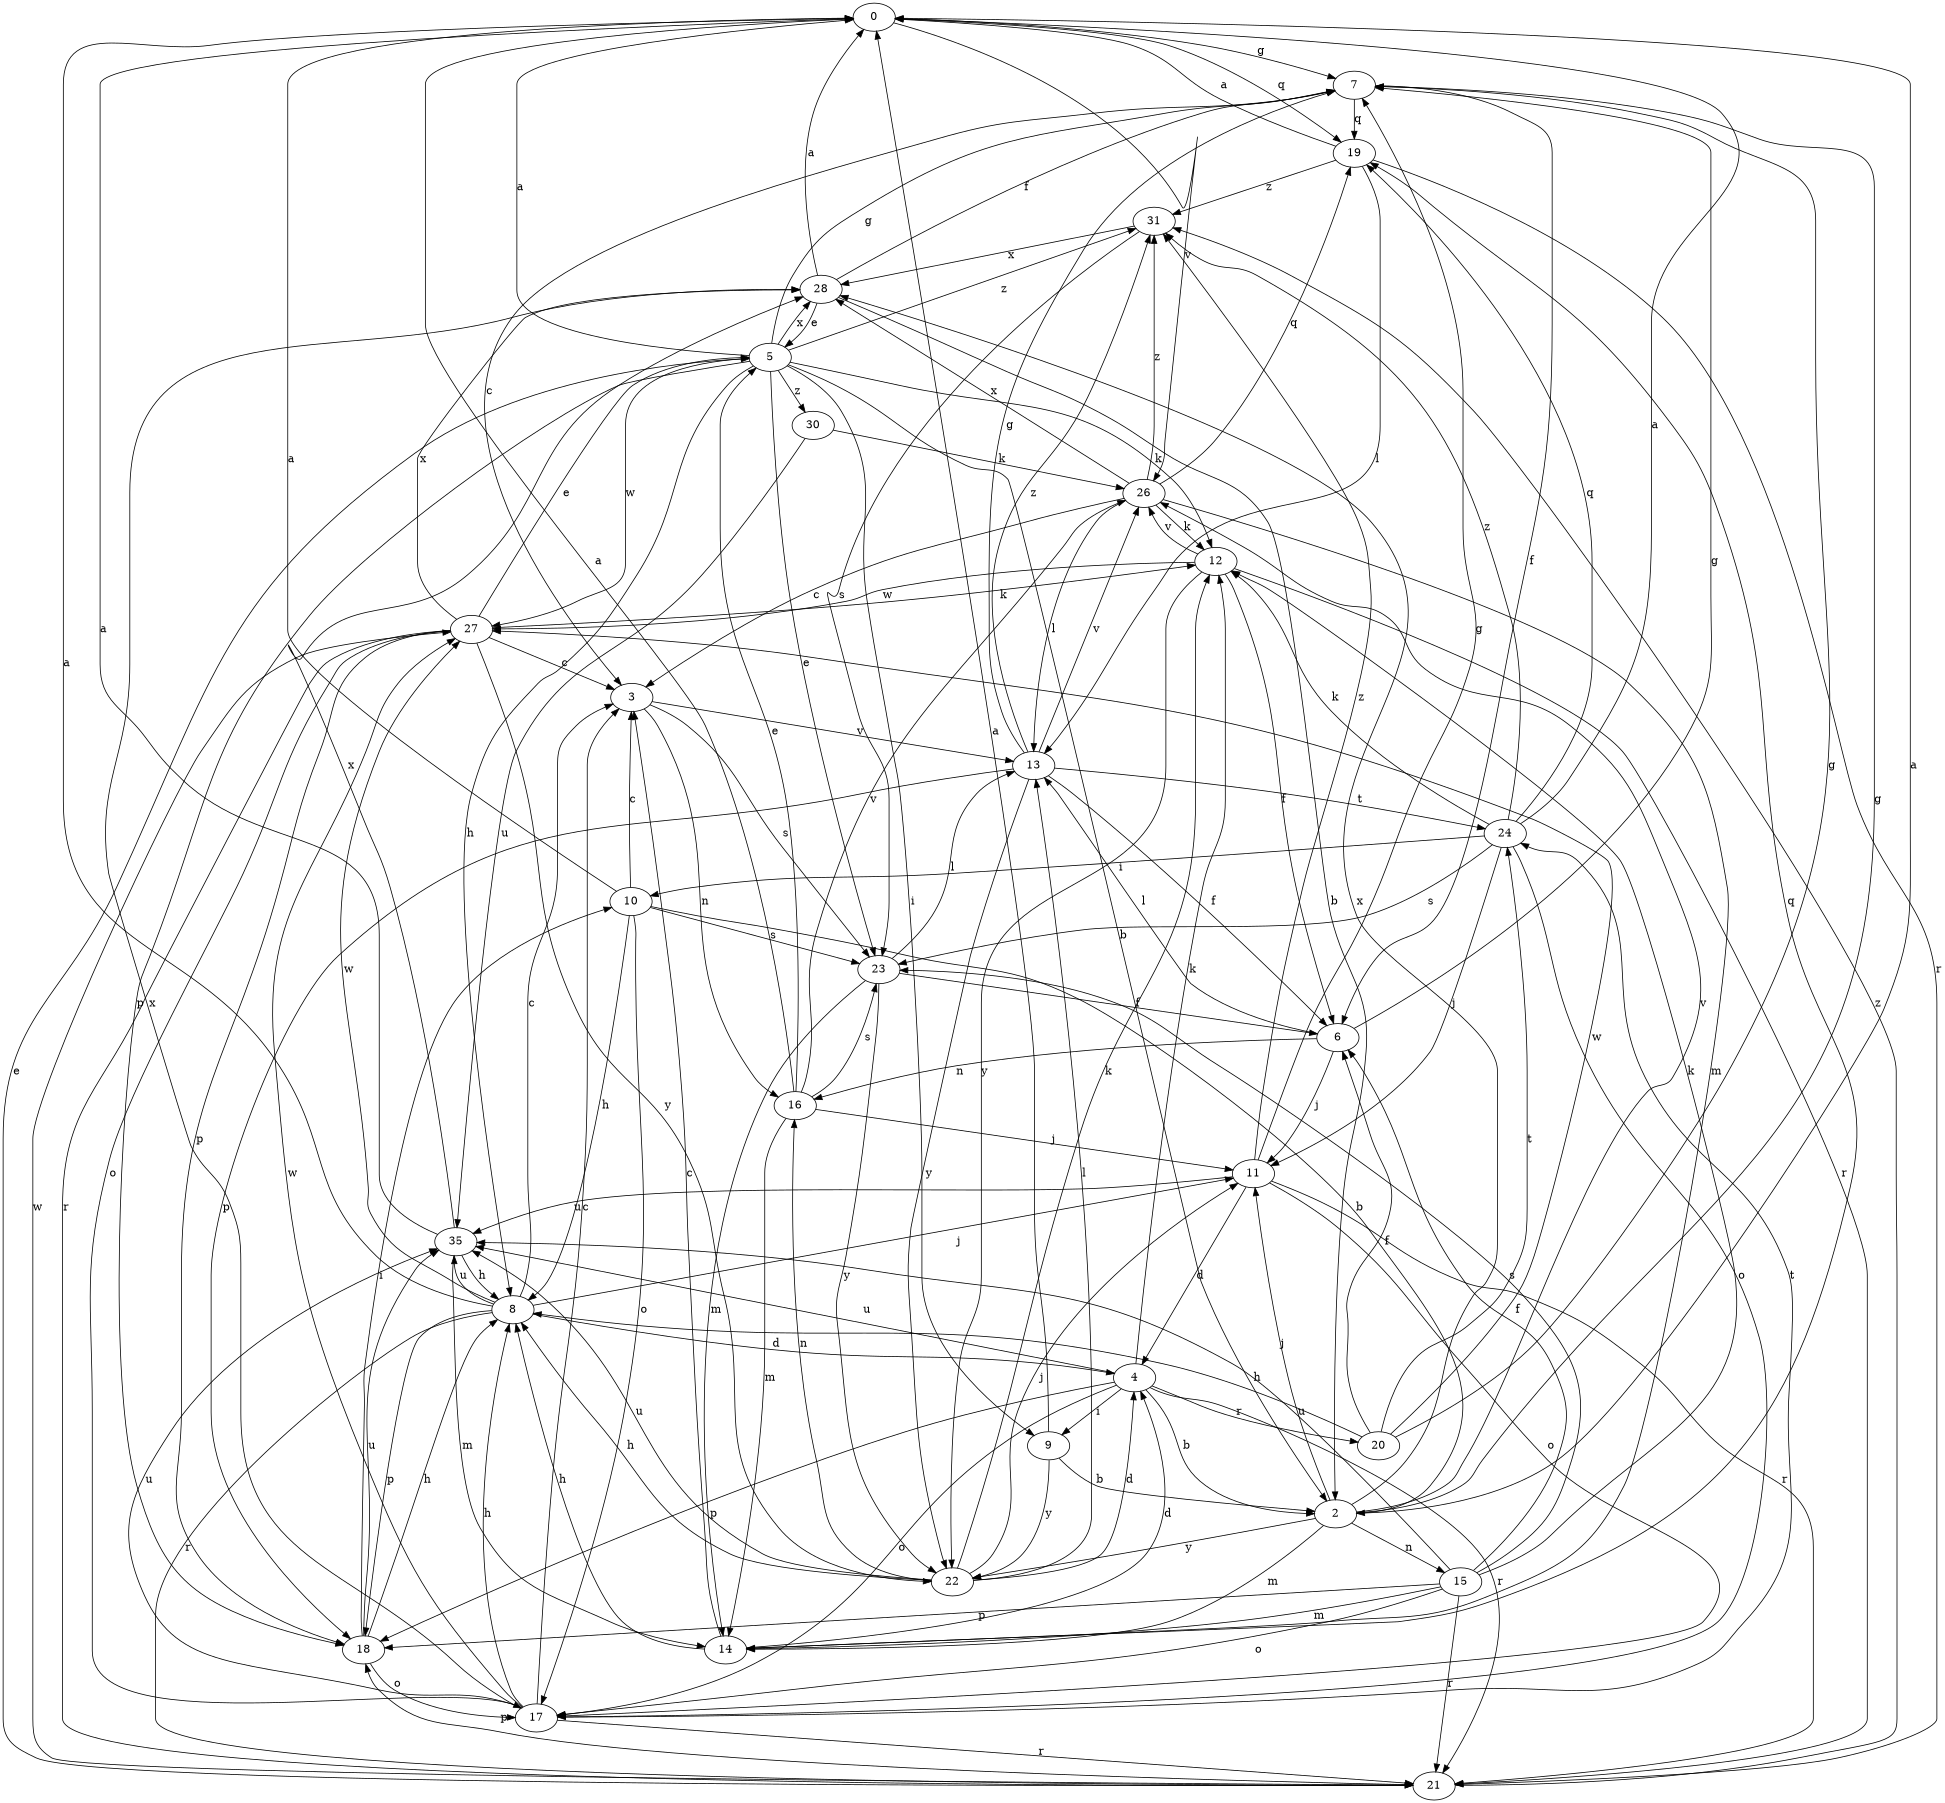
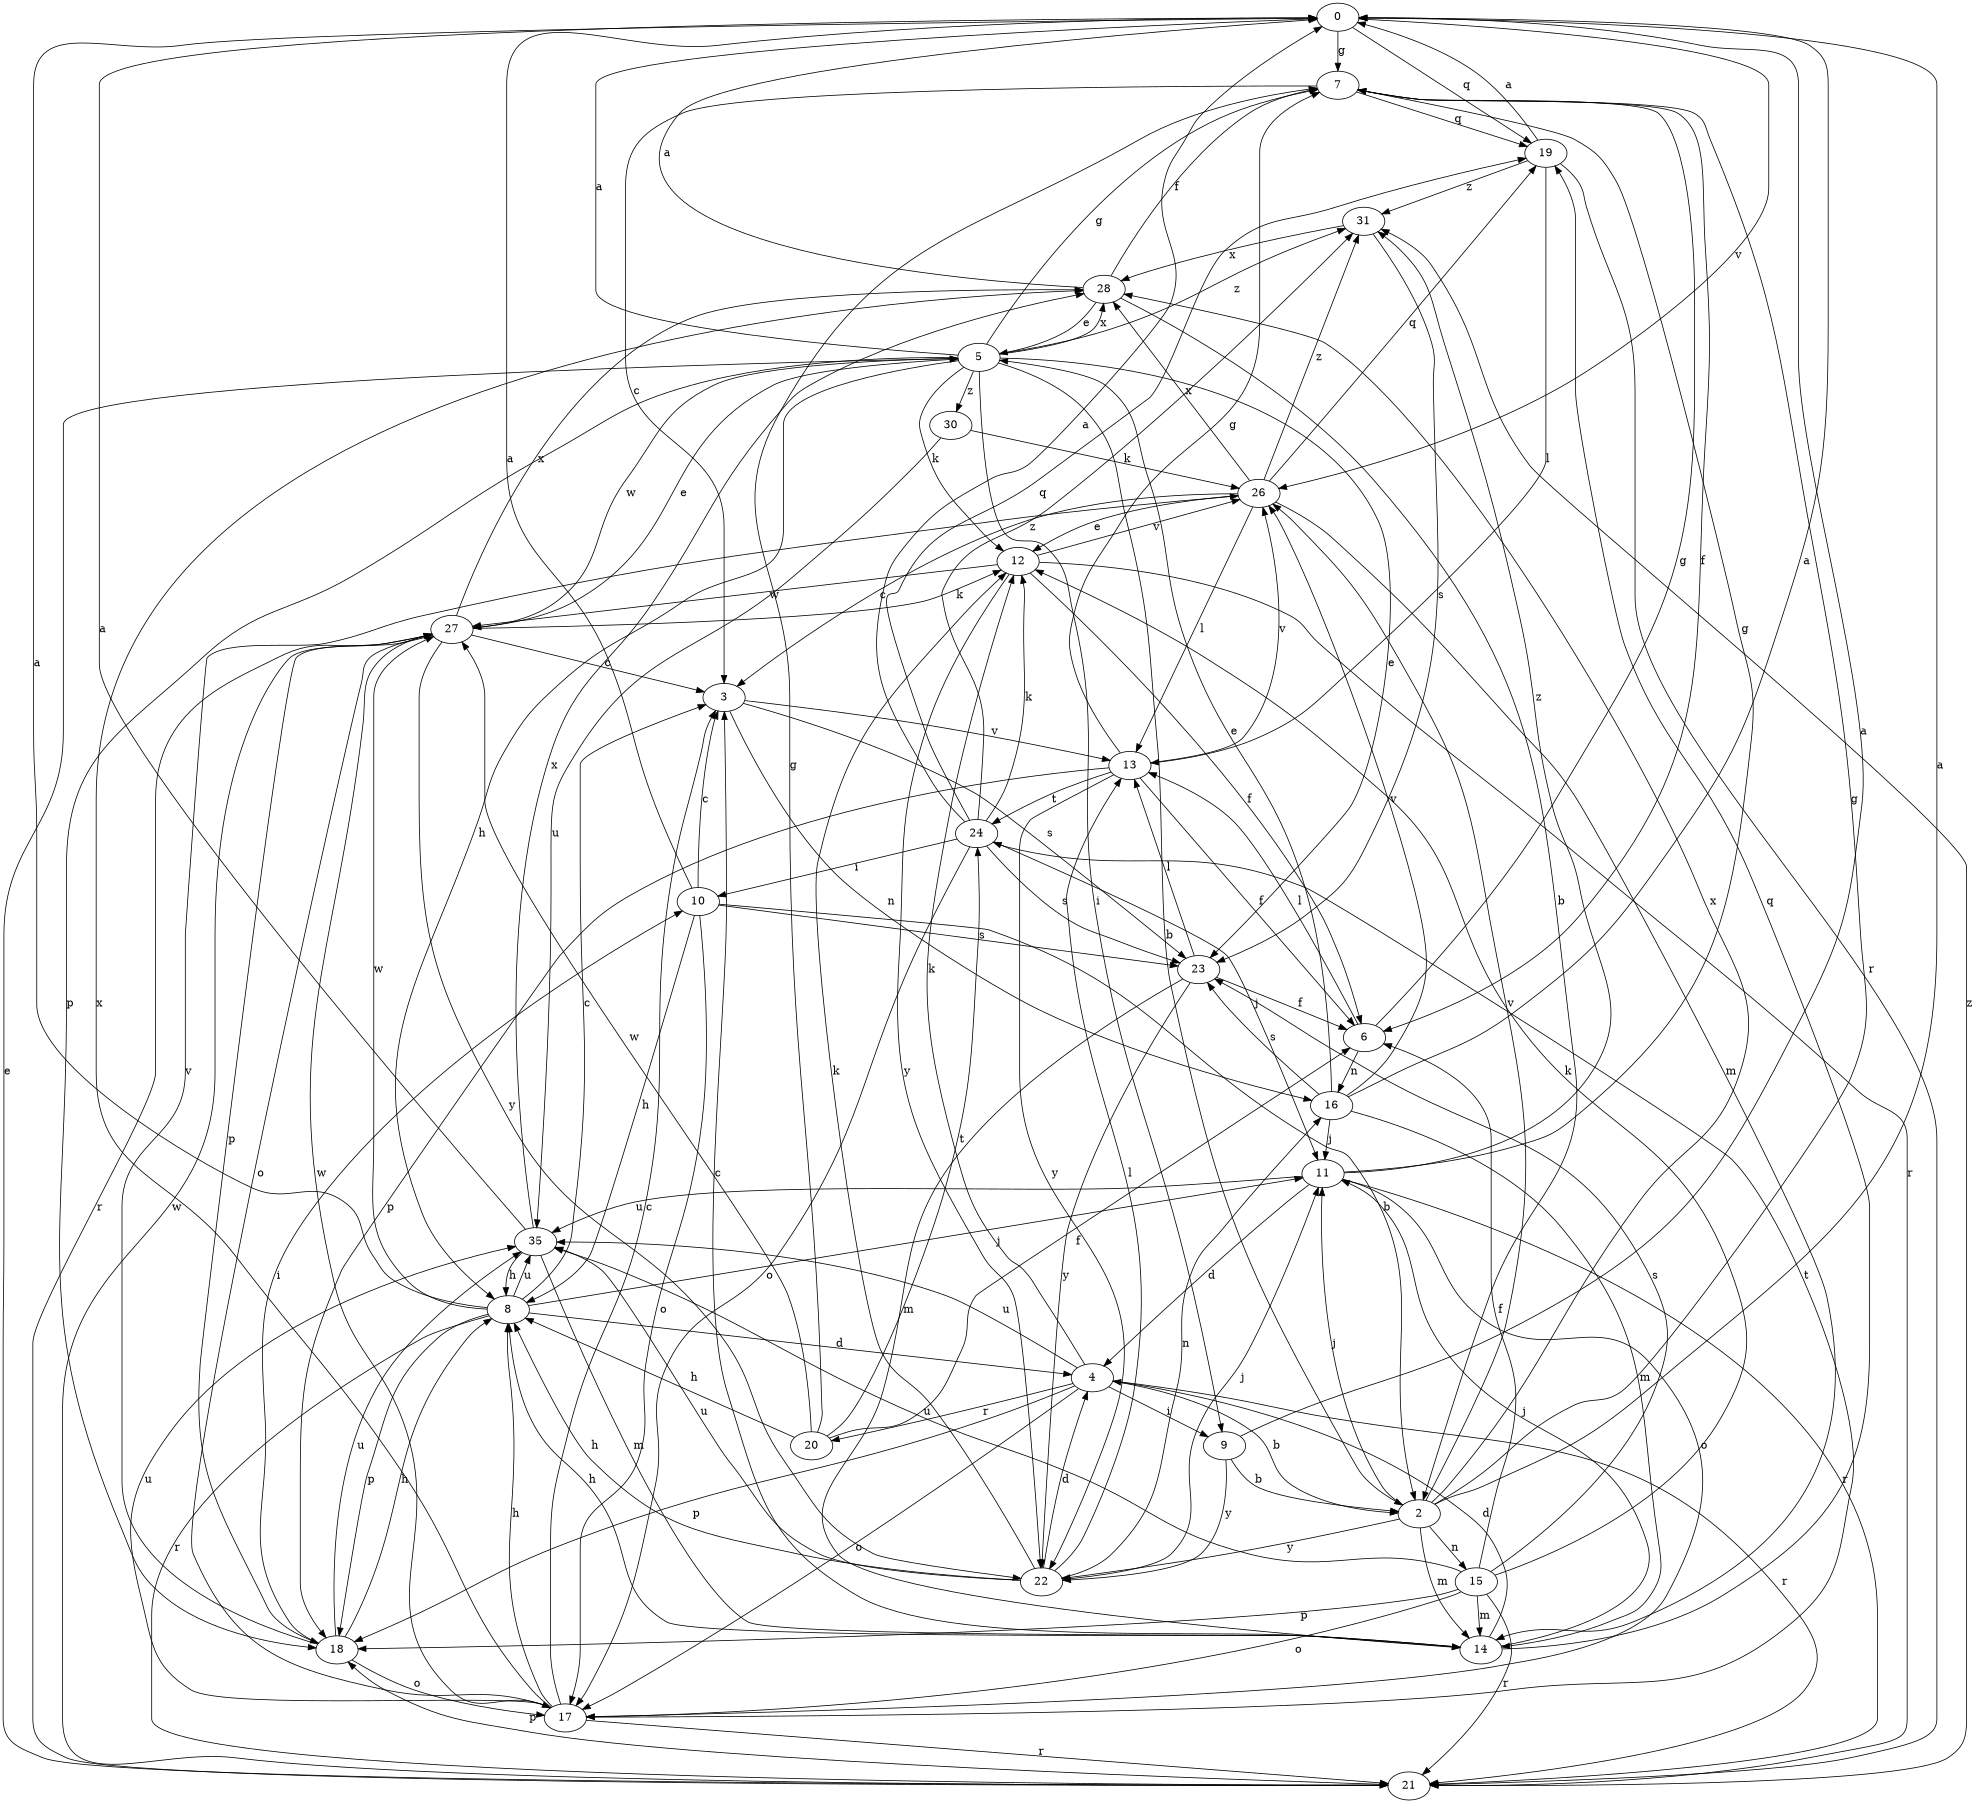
edge "13" -> "31": removed, label "z"
edge "26" -> "12": label "k" -> "e"
edge "18" -> "26": added, label "v"
edge "6" -> "11": now "14" -> "11"
